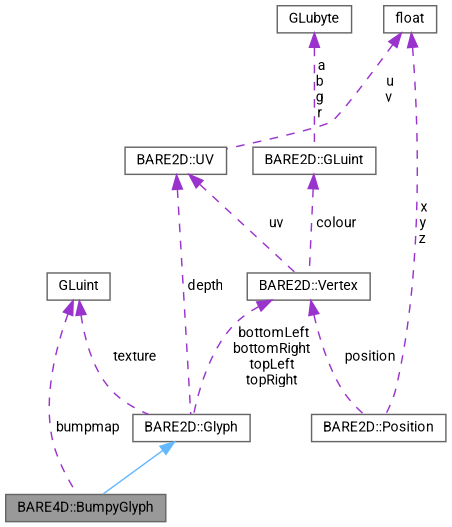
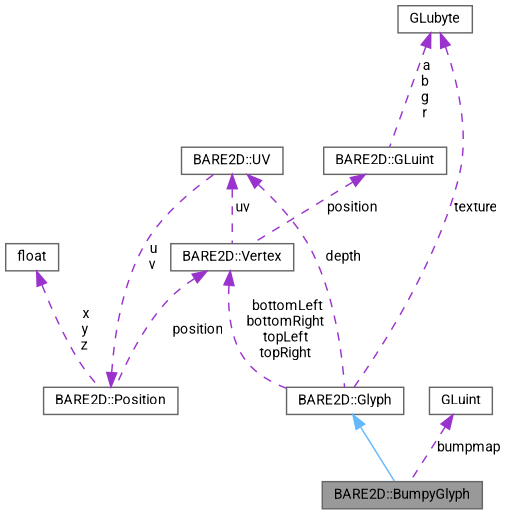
edge "BARE2D::UV" -> "float": now "BARE2D::UV" -> "BARE2D::Position"
edge "BARE2D::Vertex" -> "BARE2D::GLuint": label " colour" -> " position"
edge "BARE2D::Glyph" -> "GLuint": now "BARE2D::Glyph" -> "GLubyte"
node "BARE4D::BumpyGlyph": label "BARE4D::BumpyGlyph" -> "BARE2D::BumpyGlyph"
